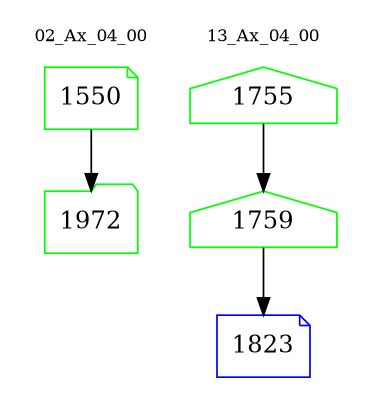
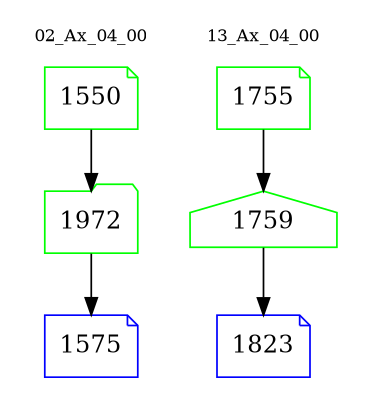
node "1755": shape house -> note
node "1575": added
